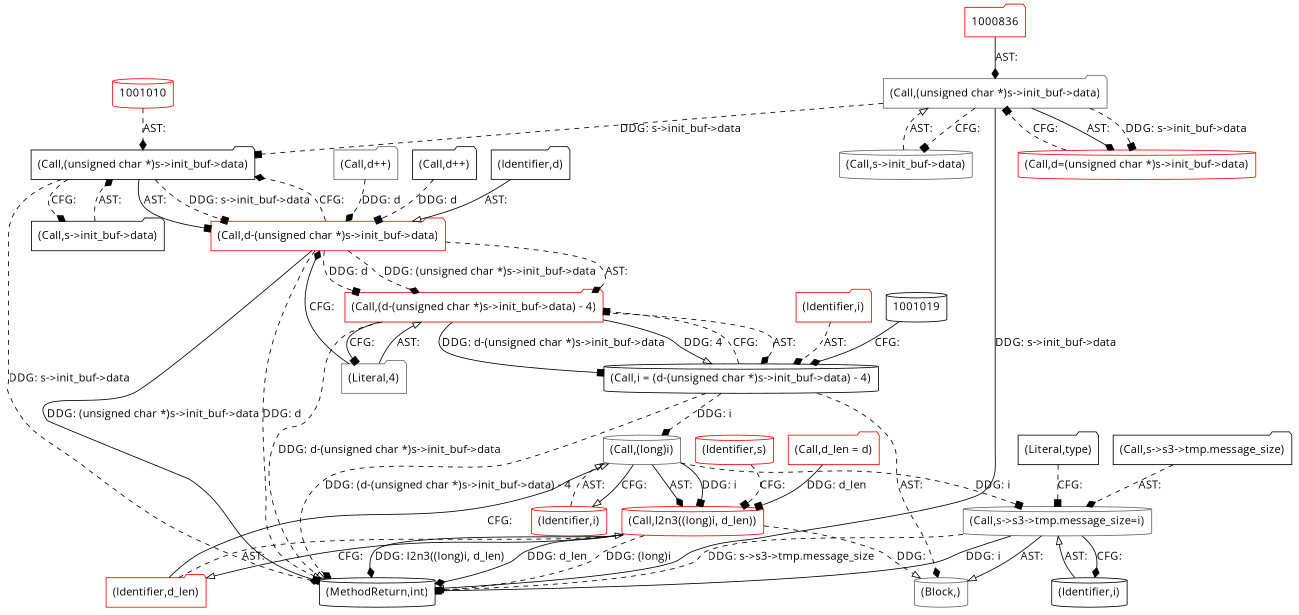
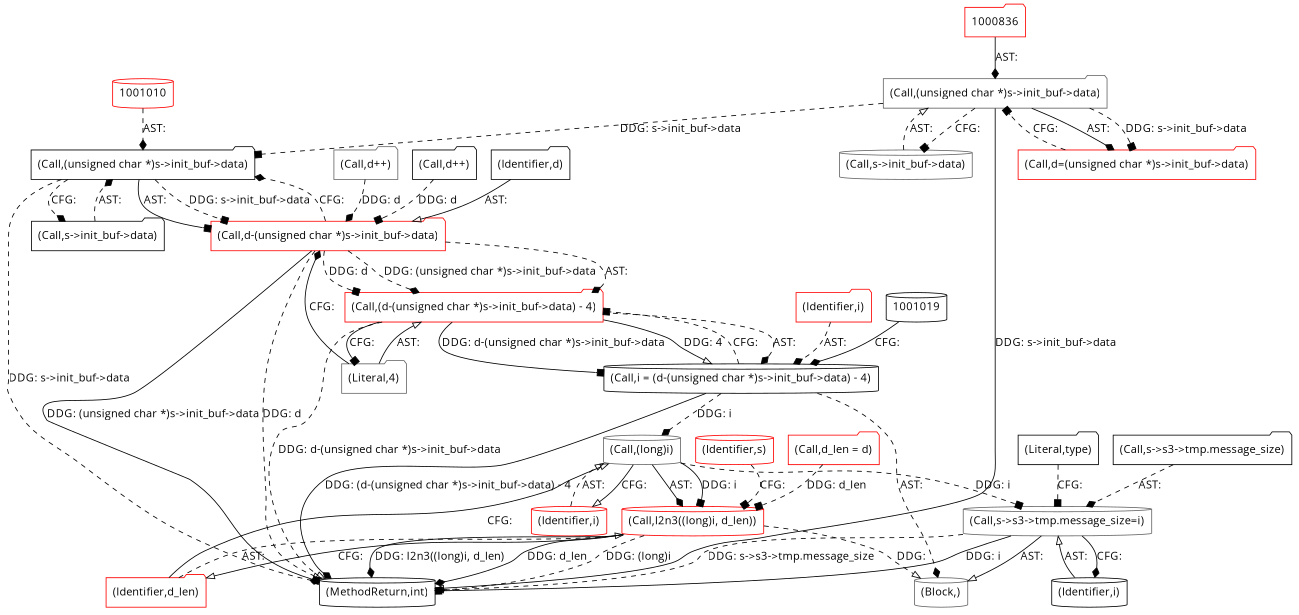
node "(Call,d=(unsigned char *)s->init_buf->data)": shape cylinder -> folder
edge "(Call,i = (d-(unsigned char *)s->init_buf->data) - 4)" -> "(MethodReturn,int)": style dashed -> solid
edge "(Call,d_len = d)" -> "(Call,l2n3((long)i, d_len))": style solid -> dashed
